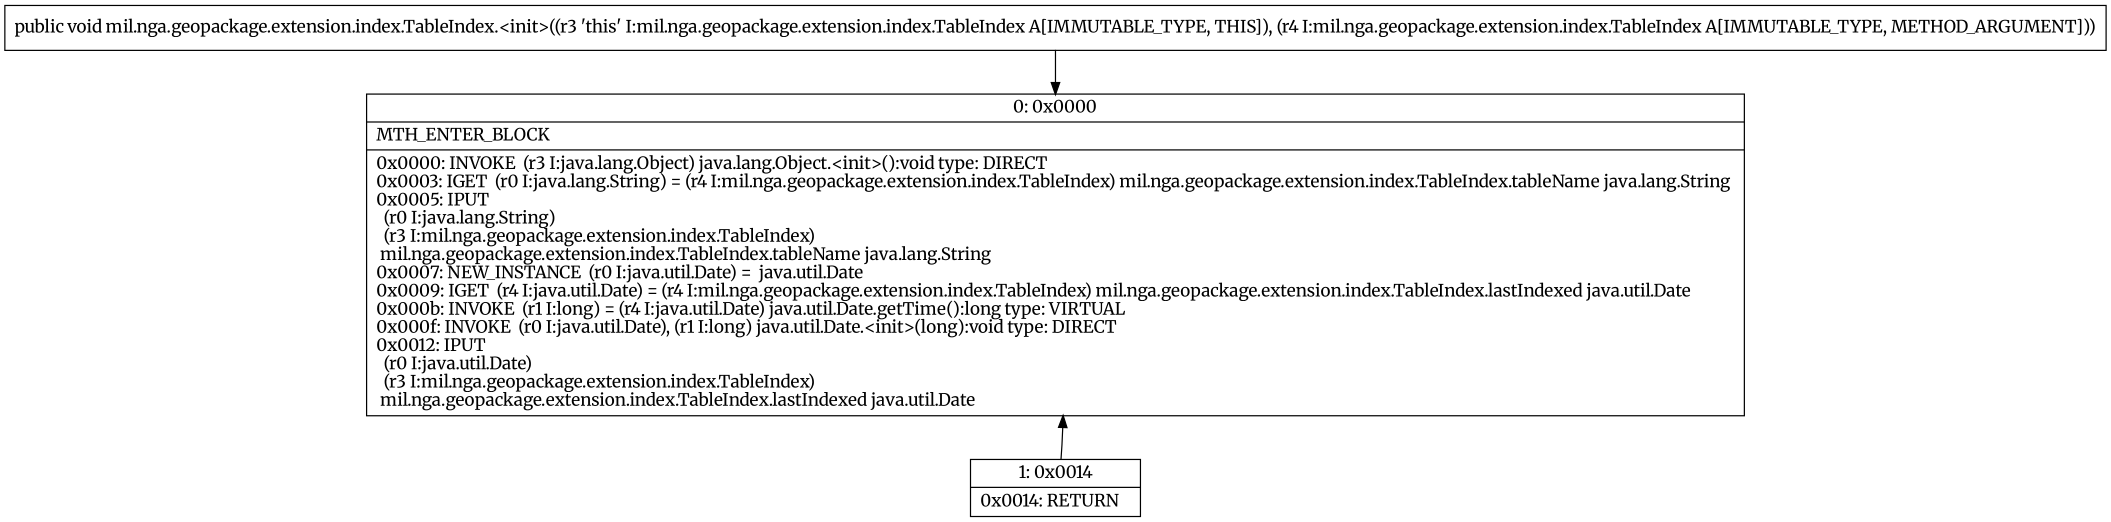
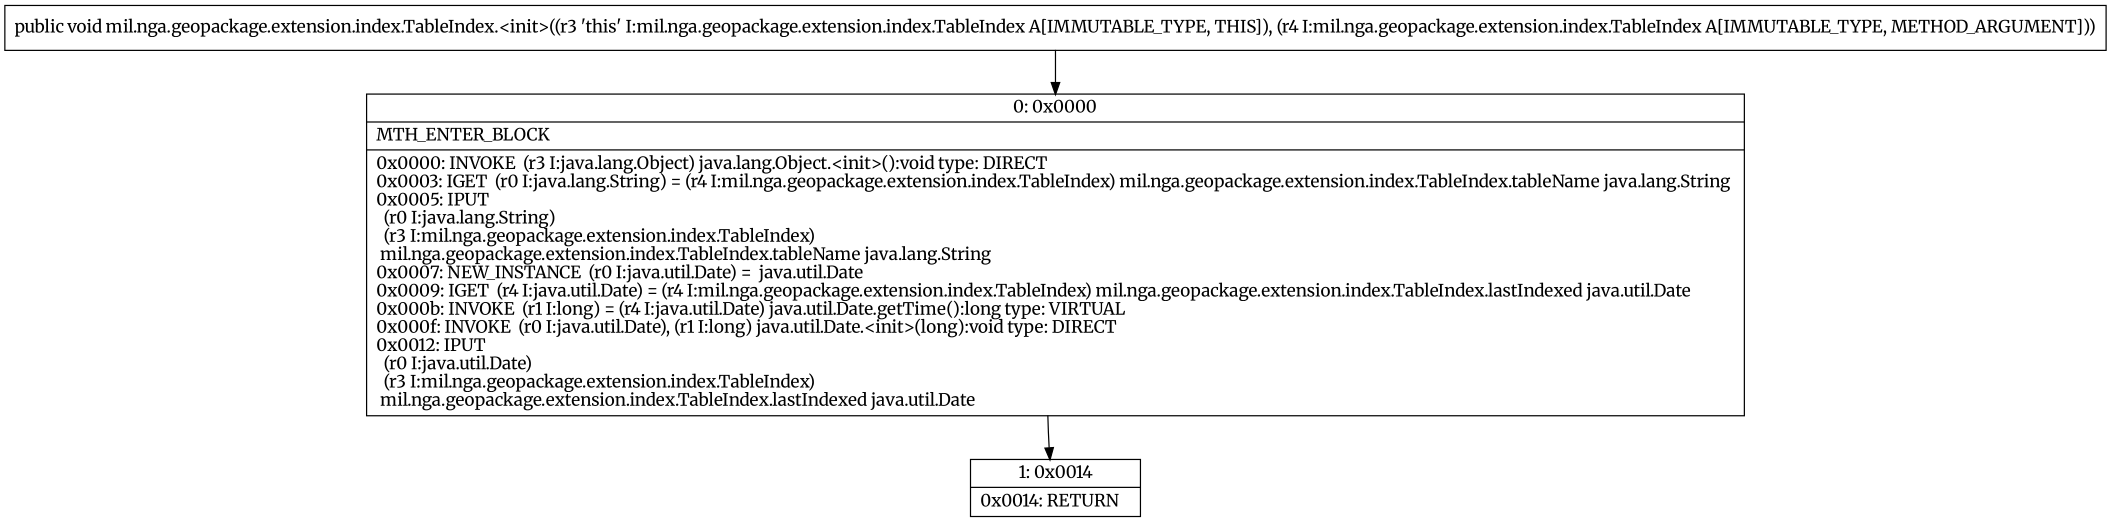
edge "1: 0x0014" -> "0: 0x0000": reversed
